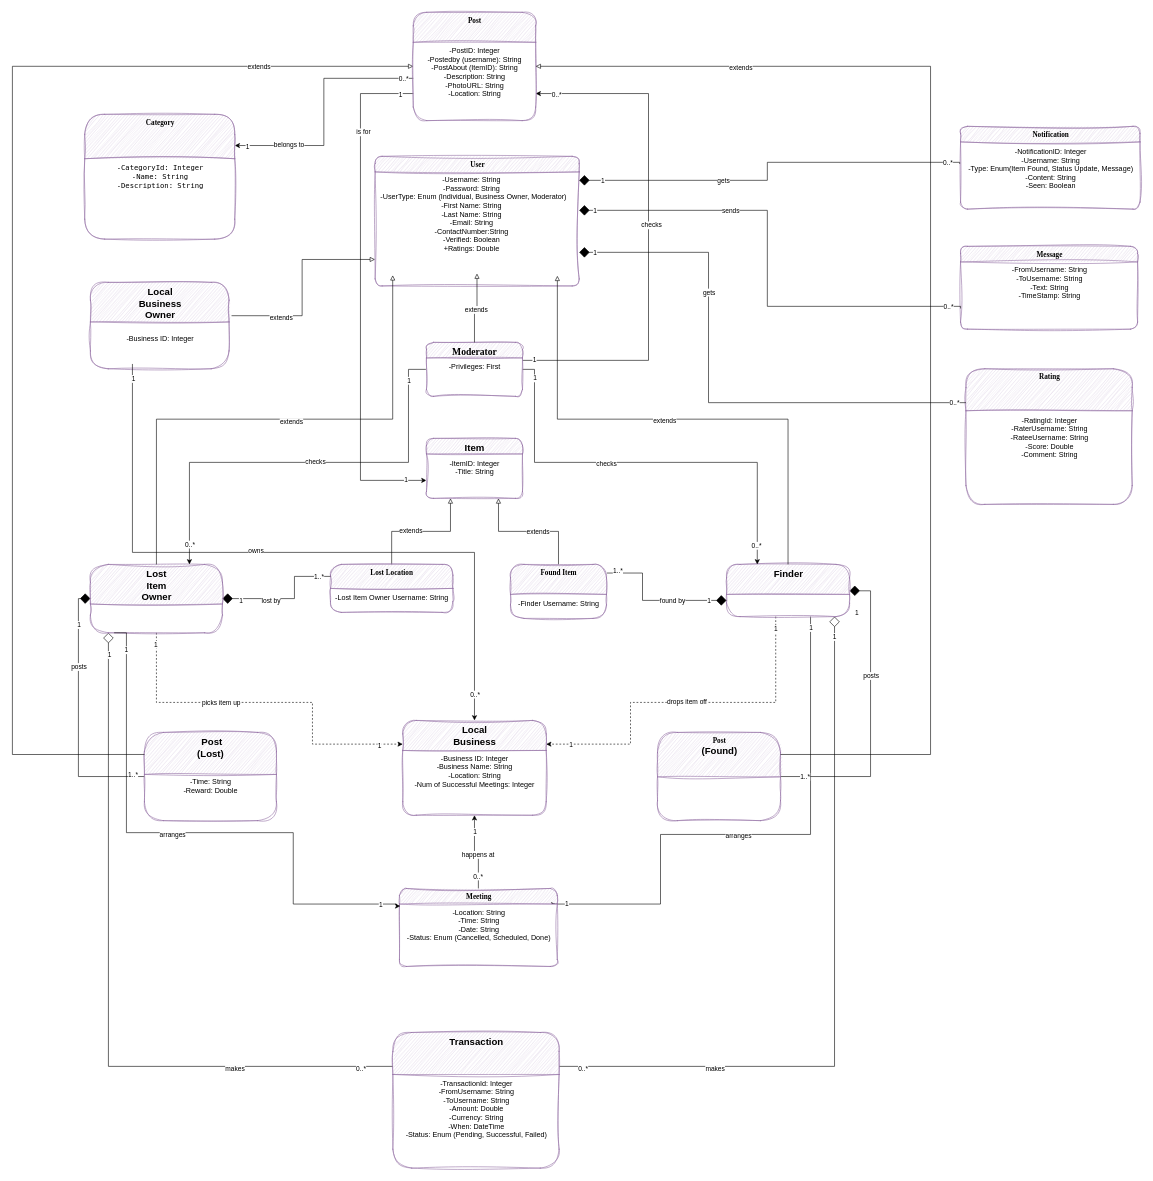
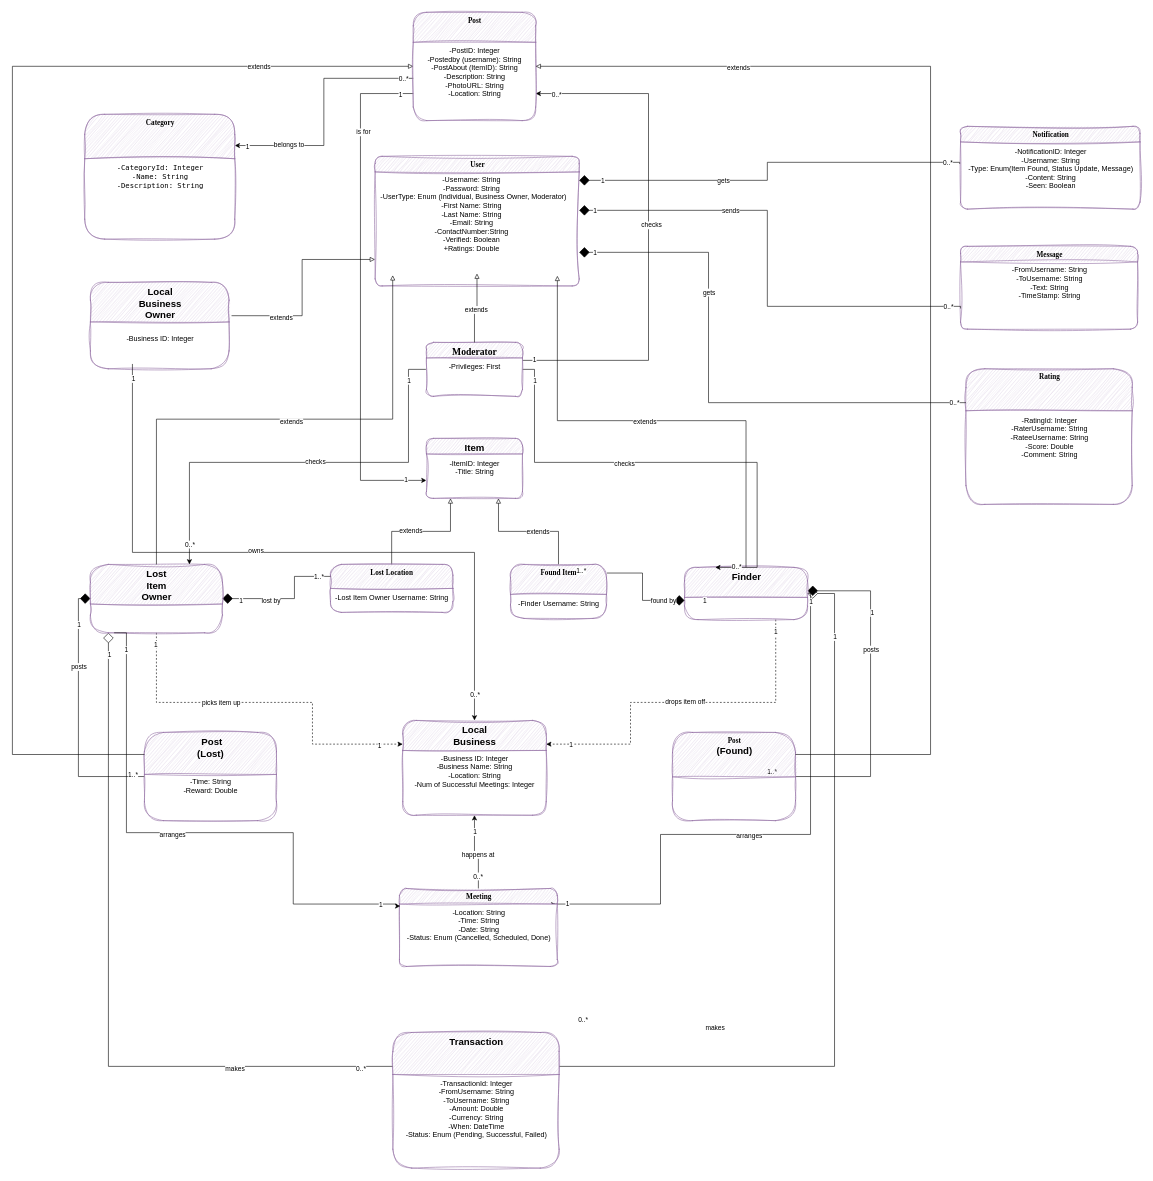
node "Finder": moved (788, 590) -> (746, 593)
node "Post (Found)": moved (719, 776) -> (734, 776)
